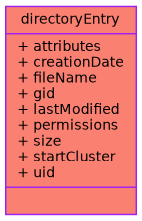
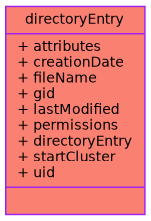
node "directoryEntry": text "+ size" -> "+ directoryEntry"
